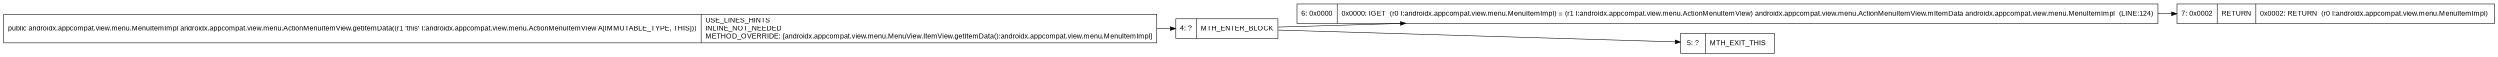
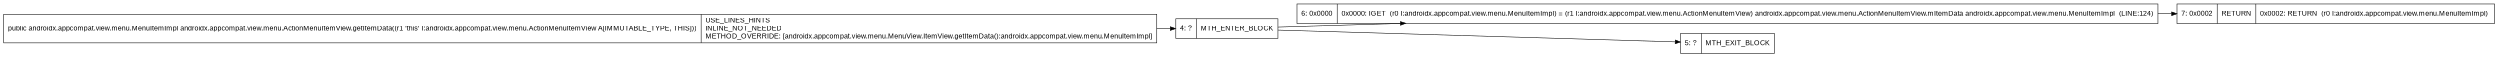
node "5: ?": text "MTH_EXIT_THIS" -> "MTH_EXIT_BLOCK"
